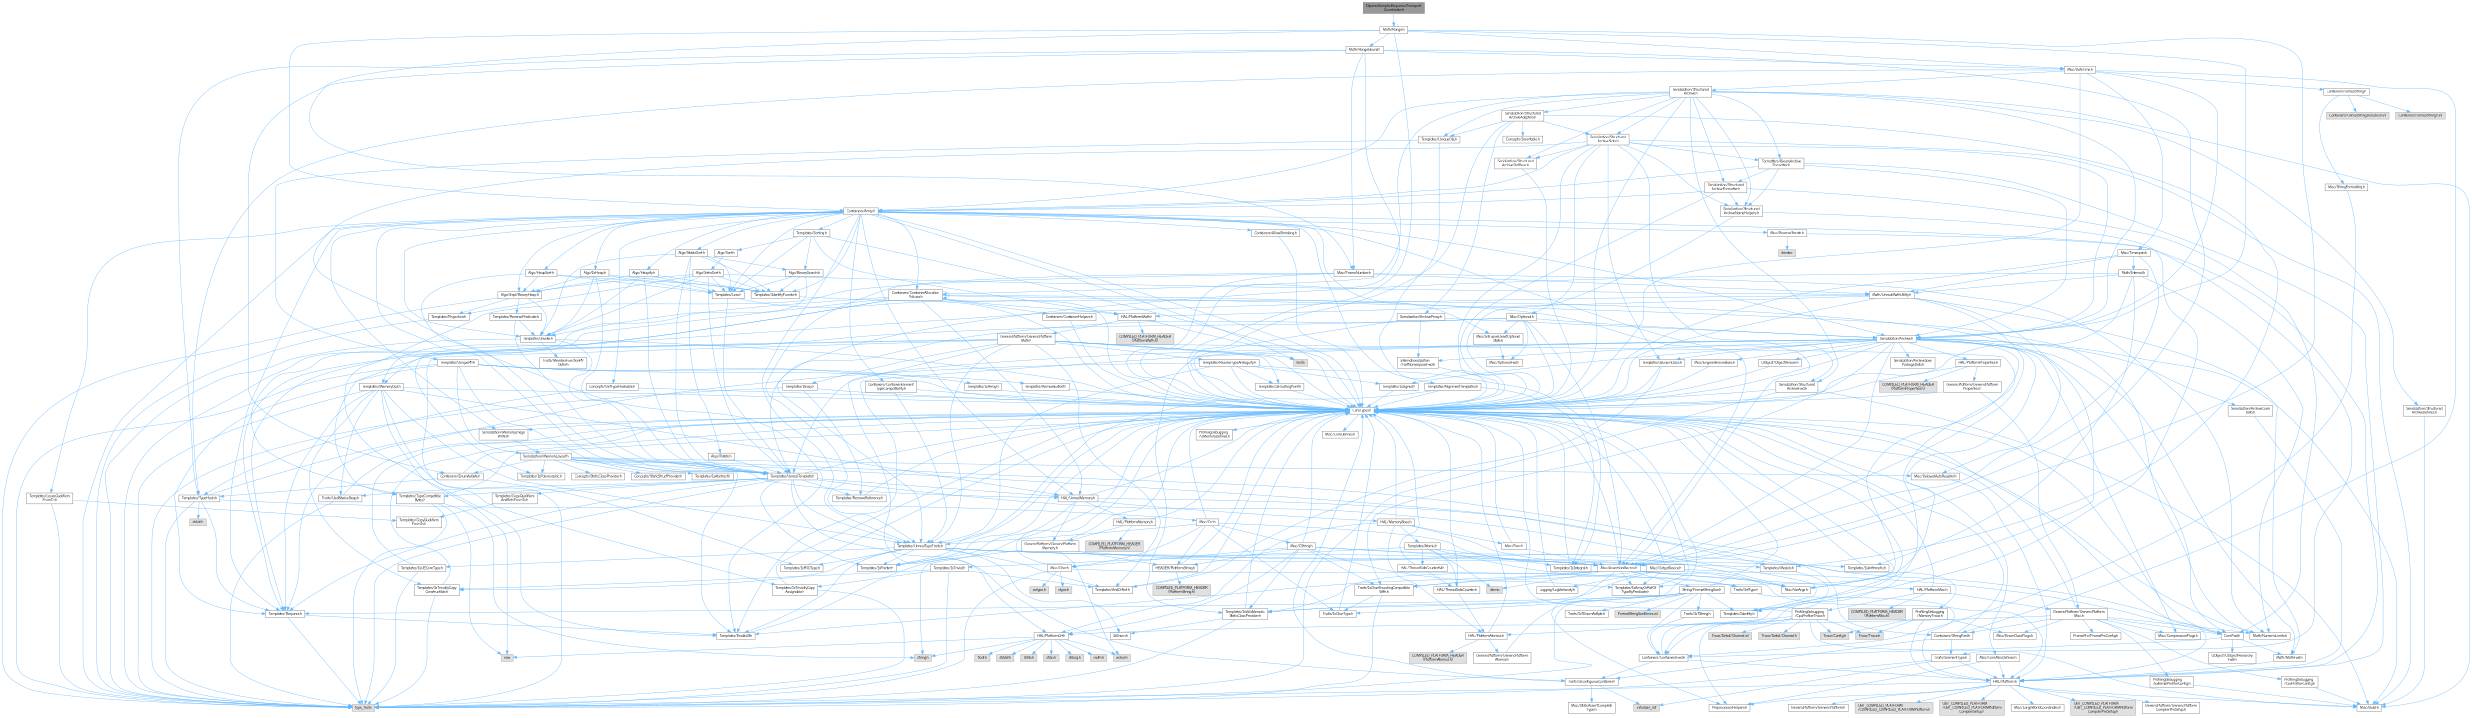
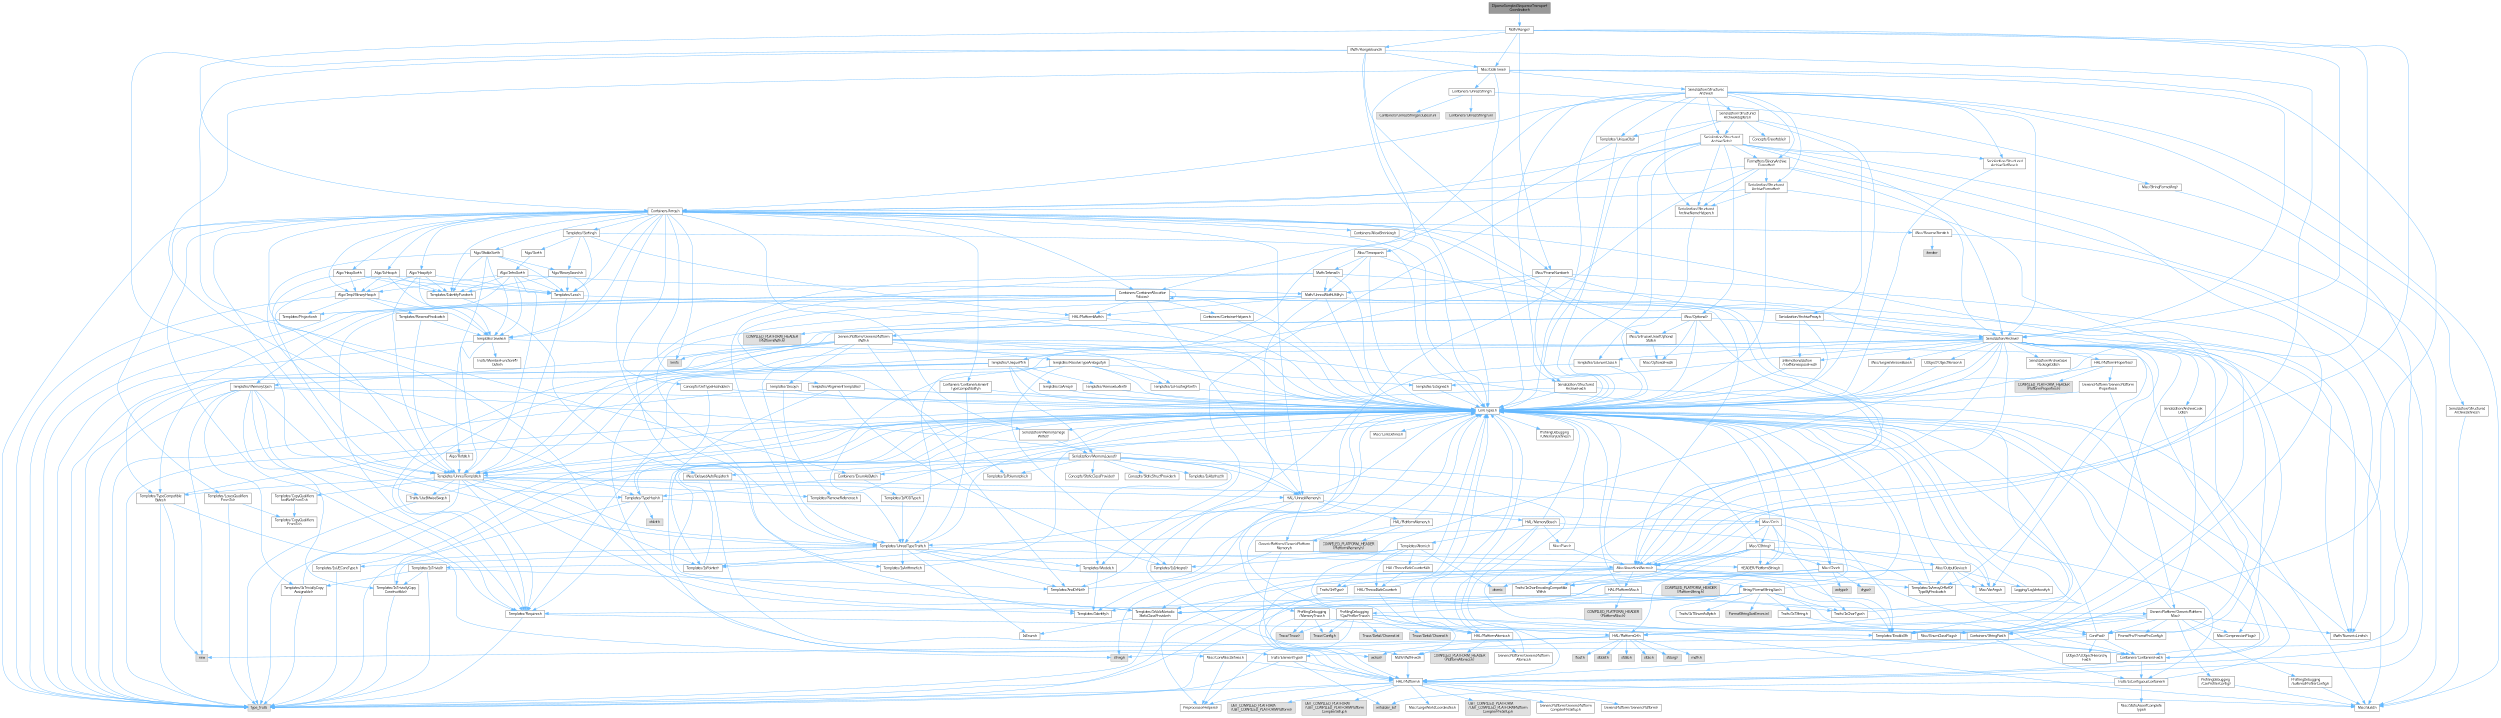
edge "Serialization/Structured ArchiveNameHelpers.h" -> "Templates/Identity.h": now "Formatters/BinaryArchive Formatter.h" -> "Templates/Identity.h"
edge "Templates/UnrealTypeTraits.h" -> "Templates/IsPODType.h": reversed
node "UBT_COMPILED_PLATFORM /COMPILED_COMPILED_PLATFORMPlatform.h": label "UBT_COMPILED_PLATFORM /COMPILED_COMPILED_PLATFORMPlatform.h" -> "UBT_COMPILED_PLATFORM /UBT_COMPILED_PLATFORMPlatform.h"
